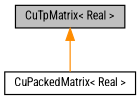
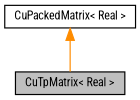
edge "CuPackedMatrix< Real >" -> "CuTpMatrix< Real >": reversed
